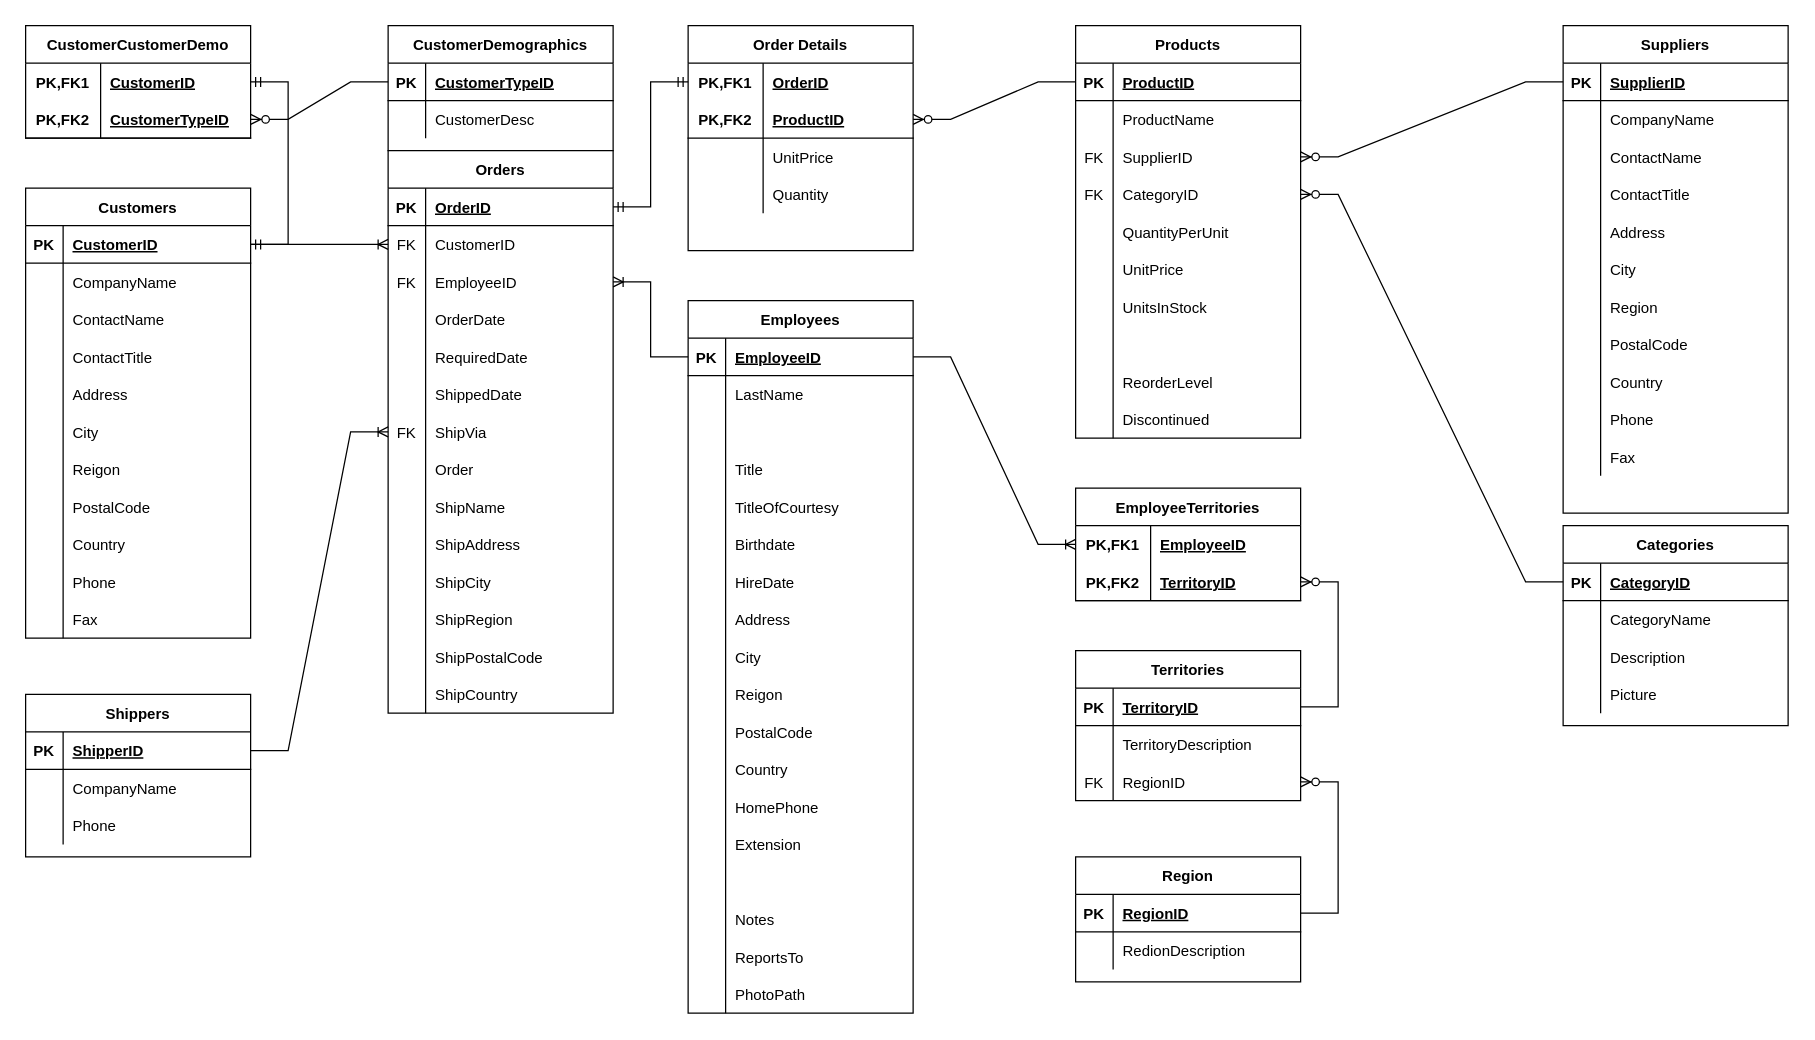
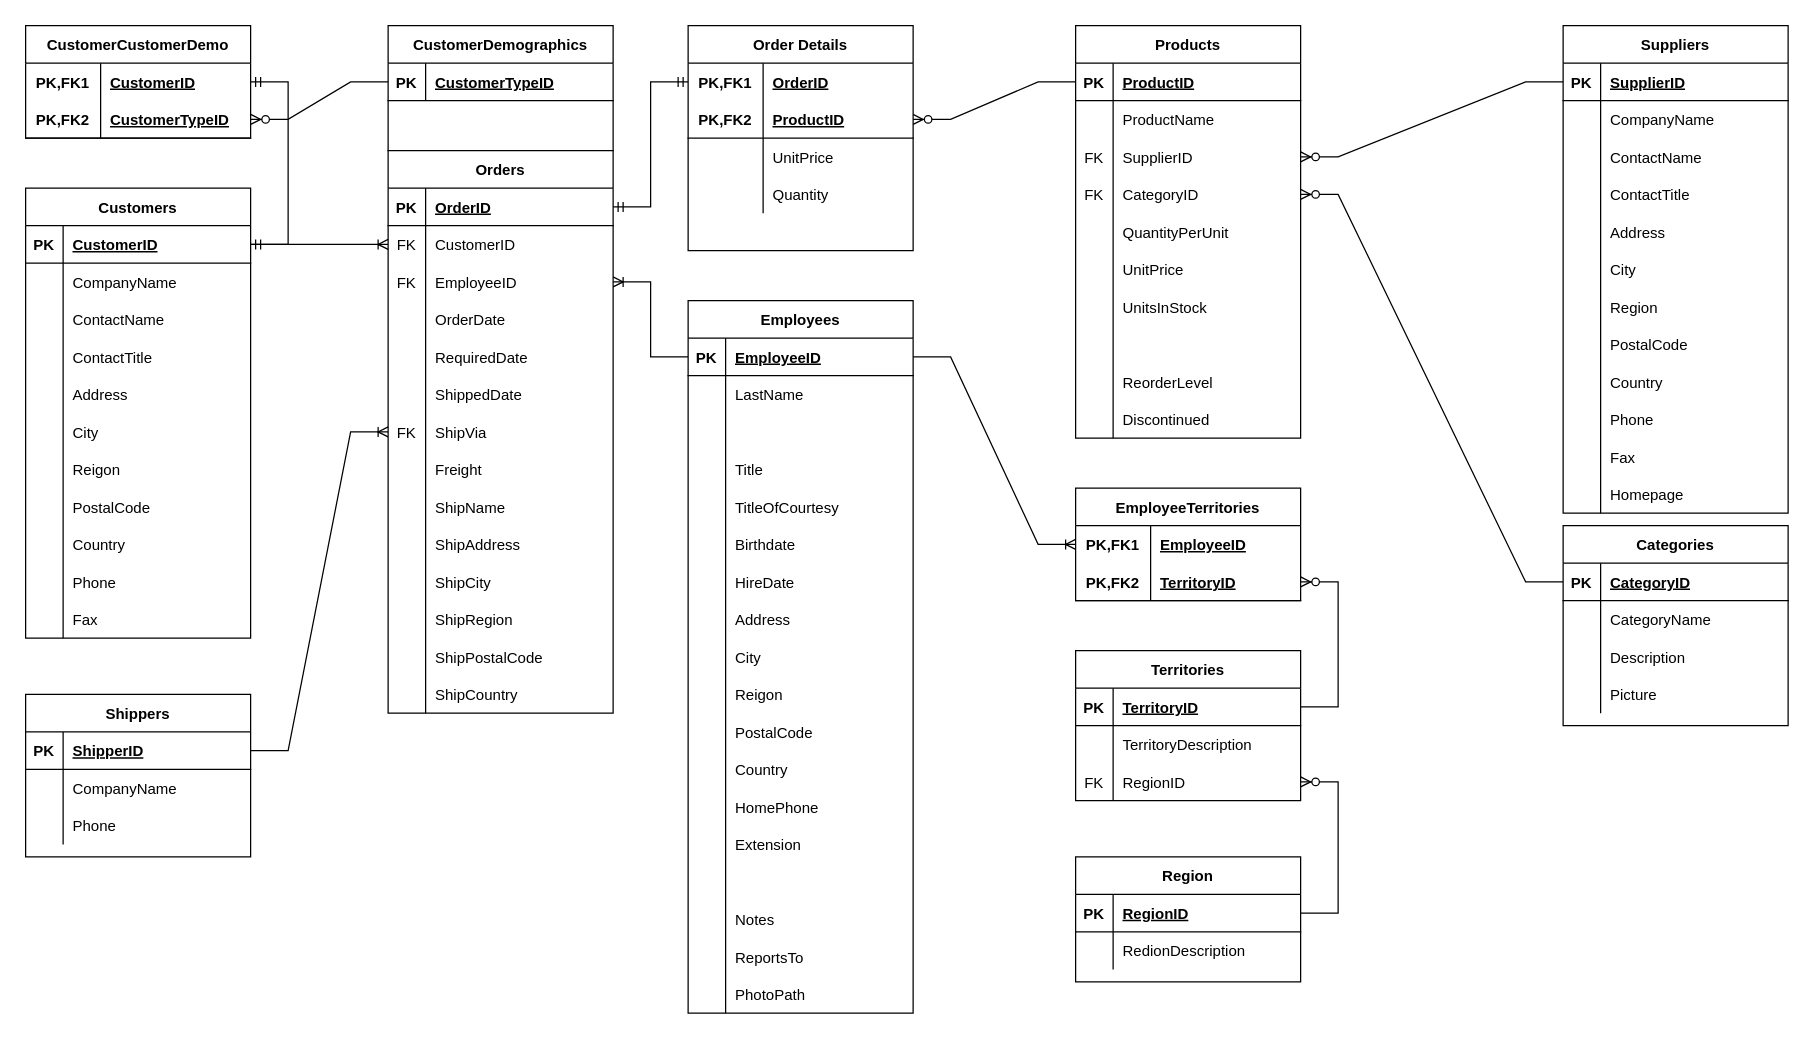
node "CustomerDesc": removed
node "Order": label "Order" -> "Freight"
node "Homepage": added
